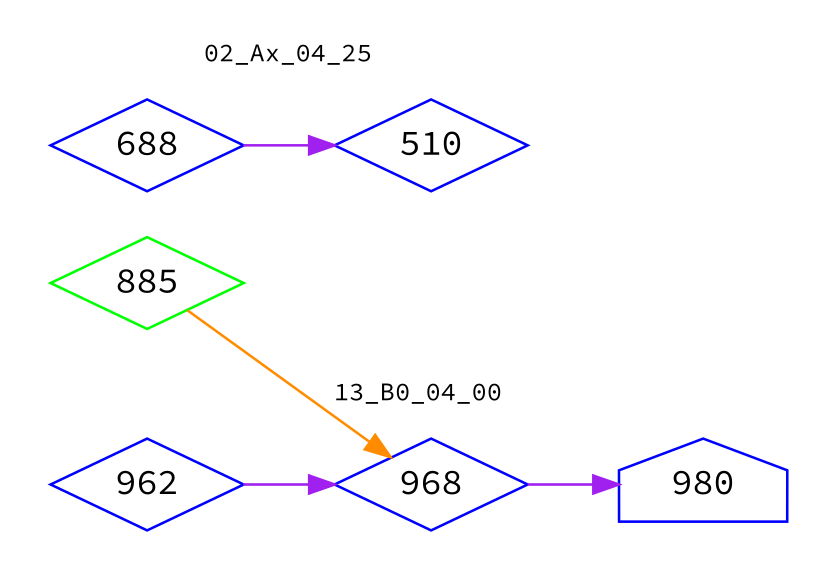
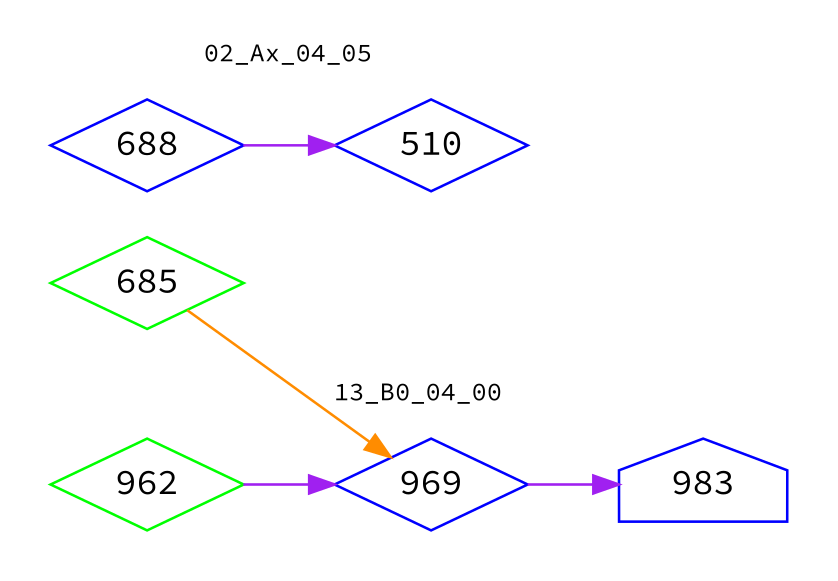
cluster "02_Ax_04_25": label "02_Ax_04_25" -> "02_Ax_04_05"
node "885": label "885" -> "685"
node "962": color blue -> green
node "968": label "968" -> "969"
node "980": label "980" -> "983"
